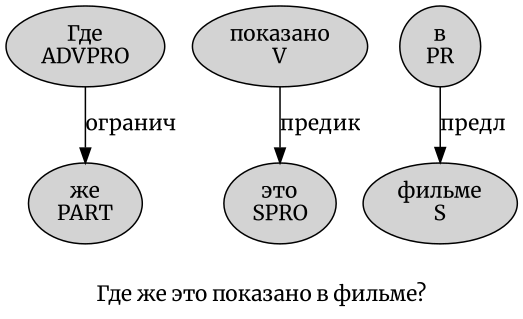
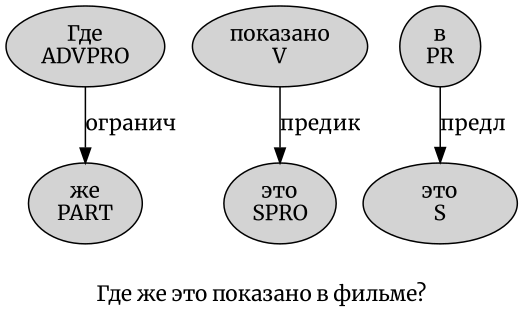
node "фильме S": label "фильме S" -> "это S"
